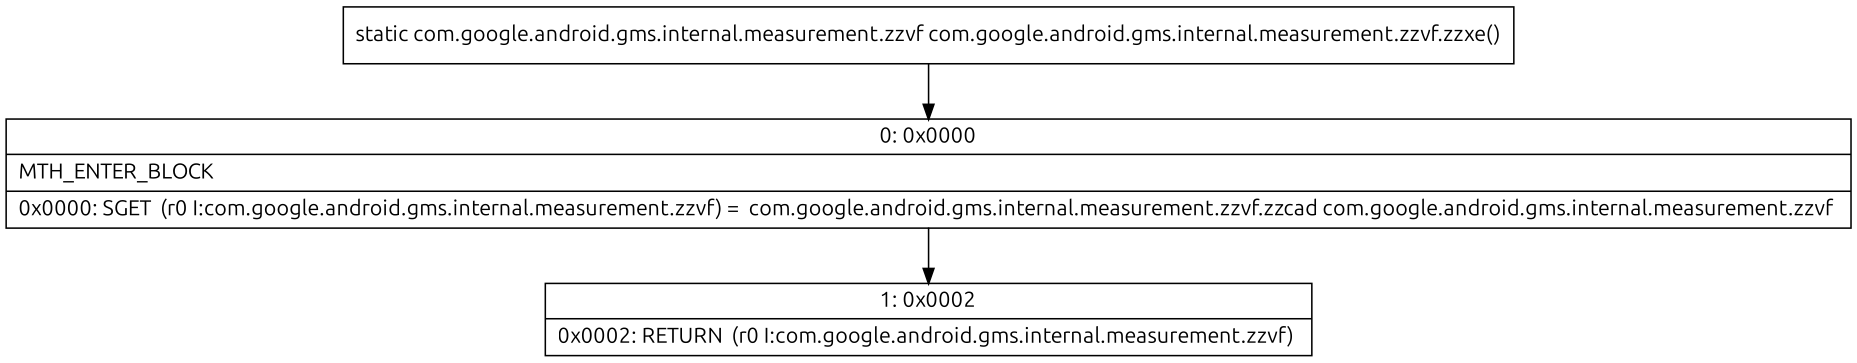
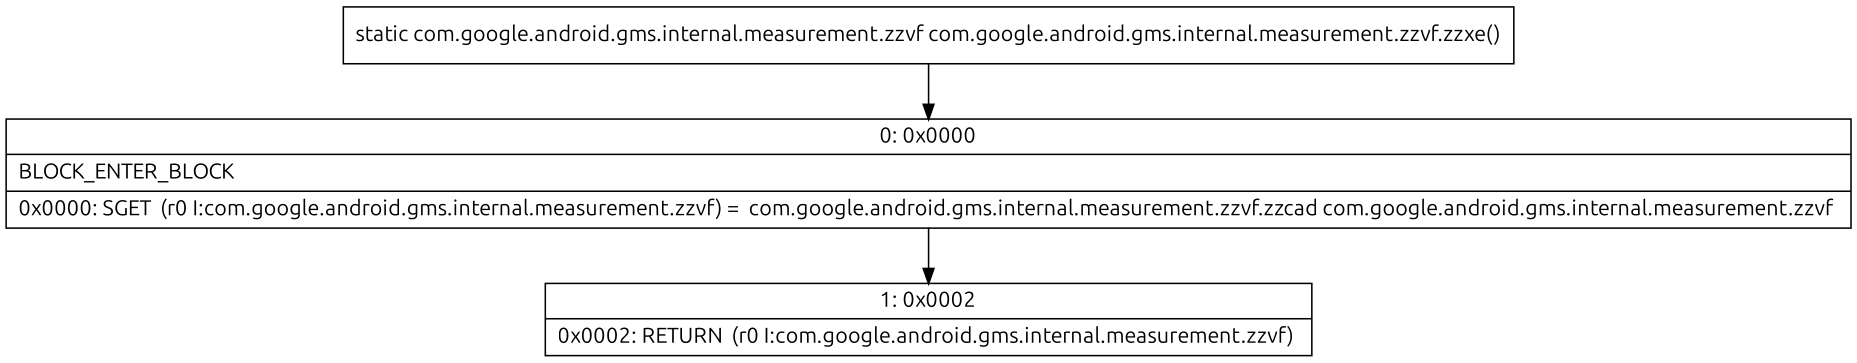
node "0: 0x0000": text "MTH_ENTER_BLOCK" -> "BLOCK_ENTER_BLOCK"
